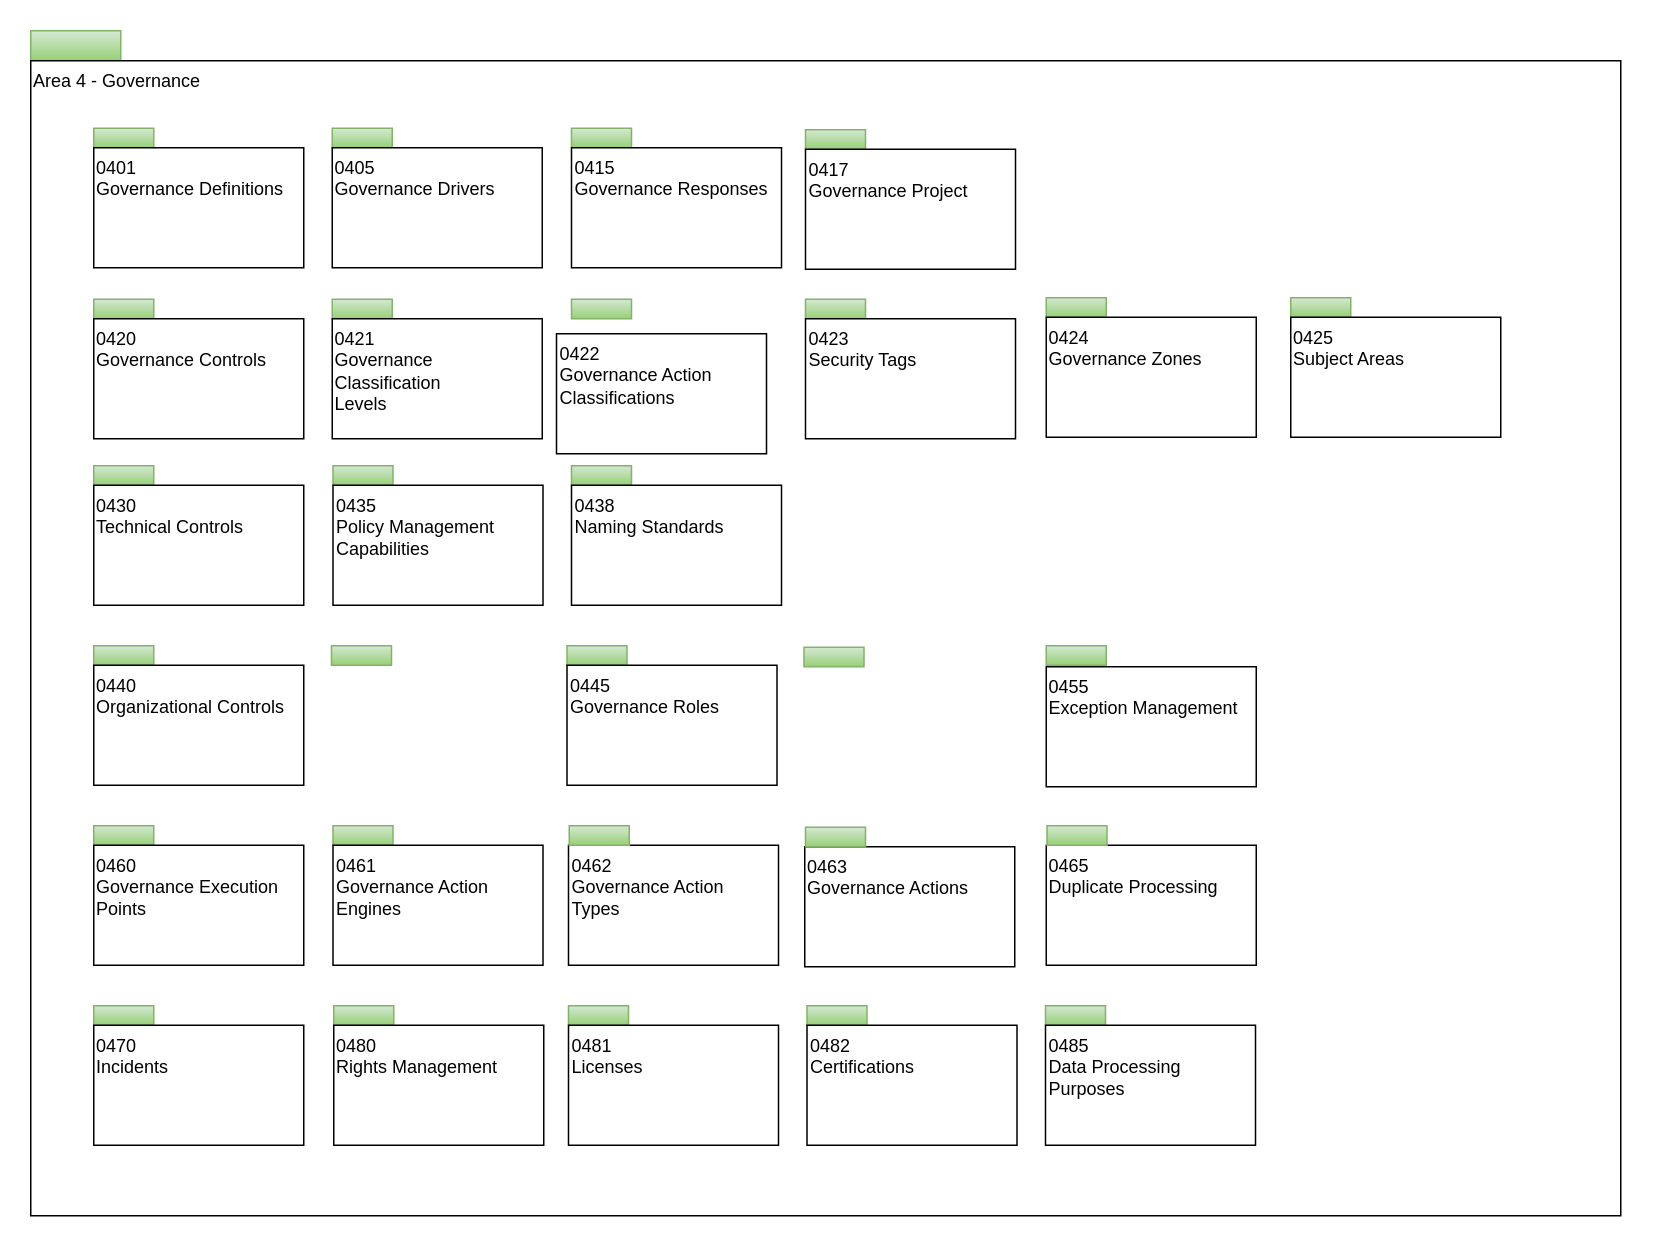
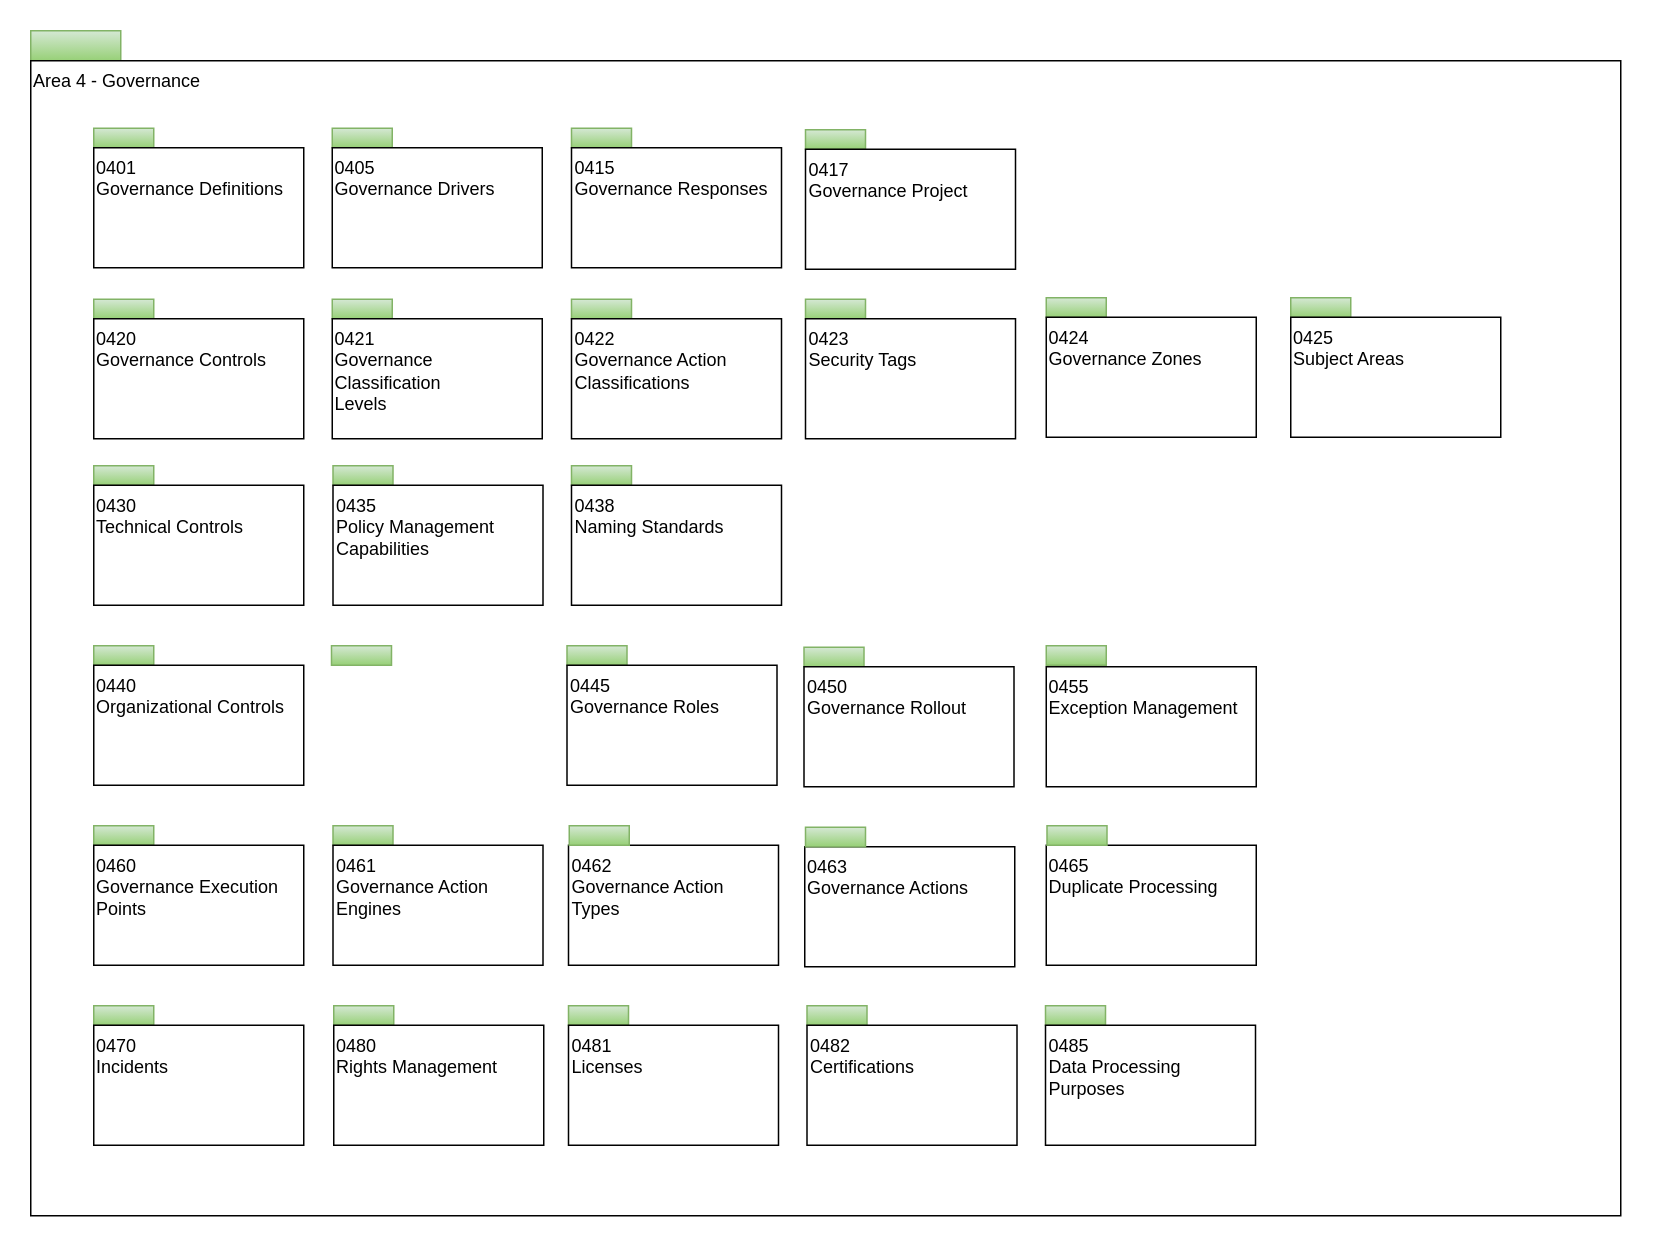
node "0422 Governance Action Classifications": moved (662, 394) -> (677, 379)
node "0450 Governance Rollout": added
